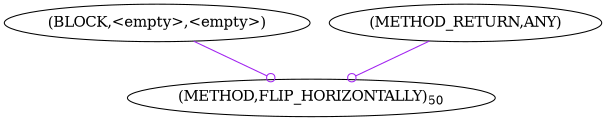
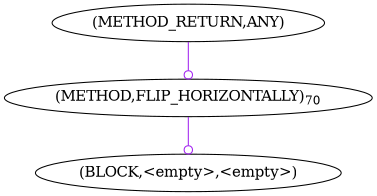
edge "(BLOCK,<empty>,<empty>)" -> "(METHOD,FLIP_HORIZONTALLY)": reversed
node "(METHOD,FLIP_HORIZONTALLY)": text "50" -> "70"
